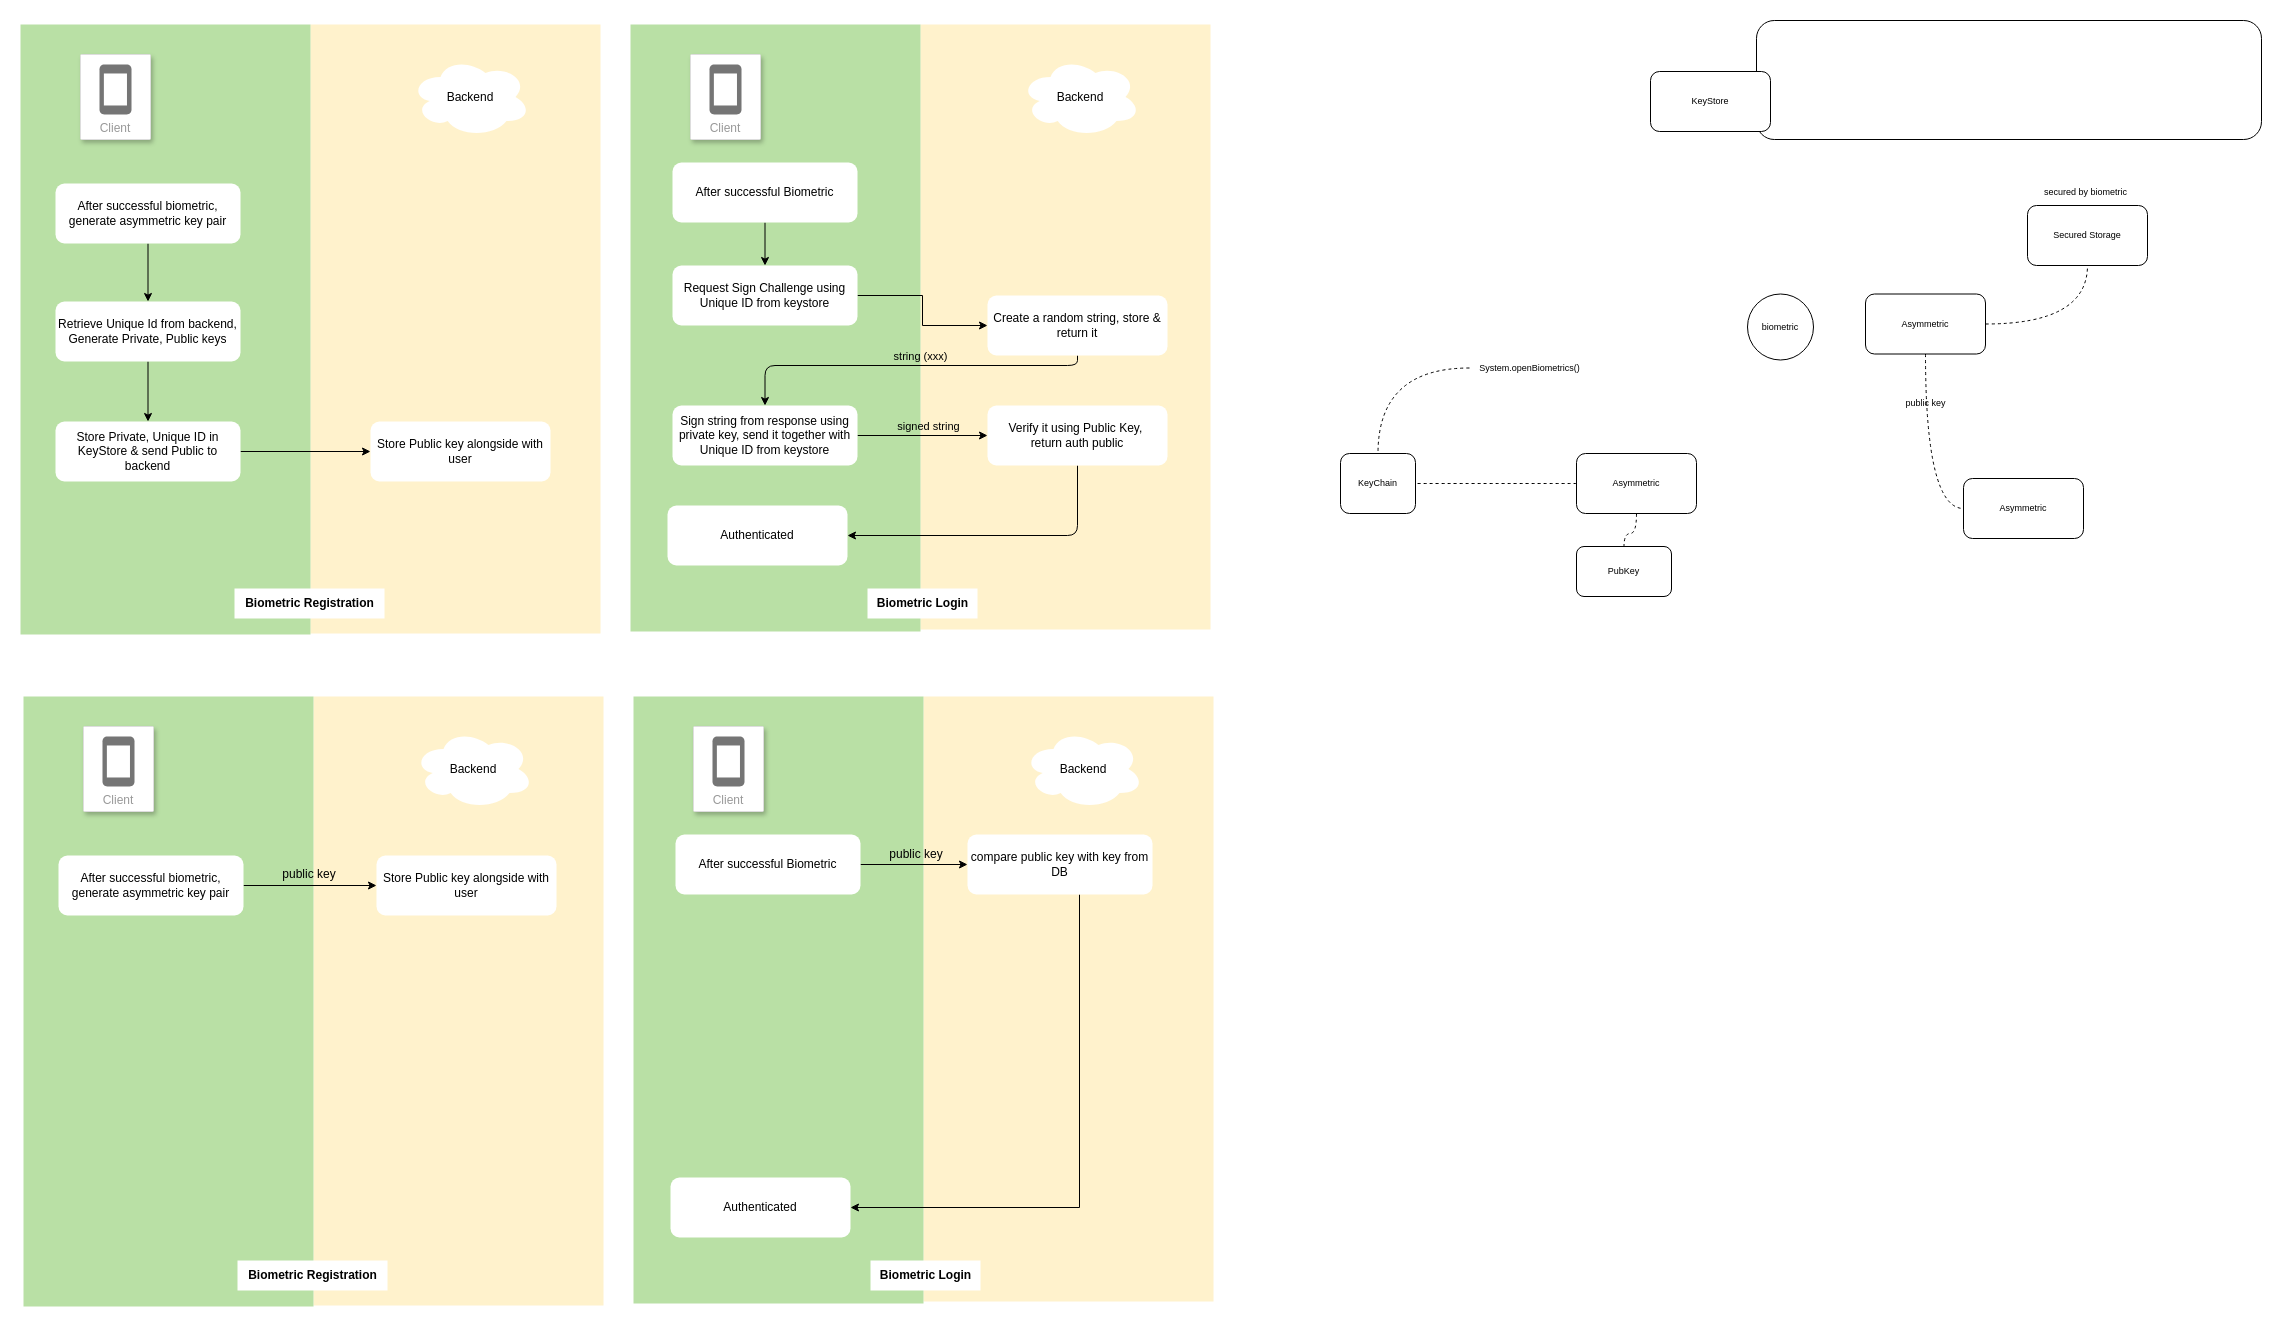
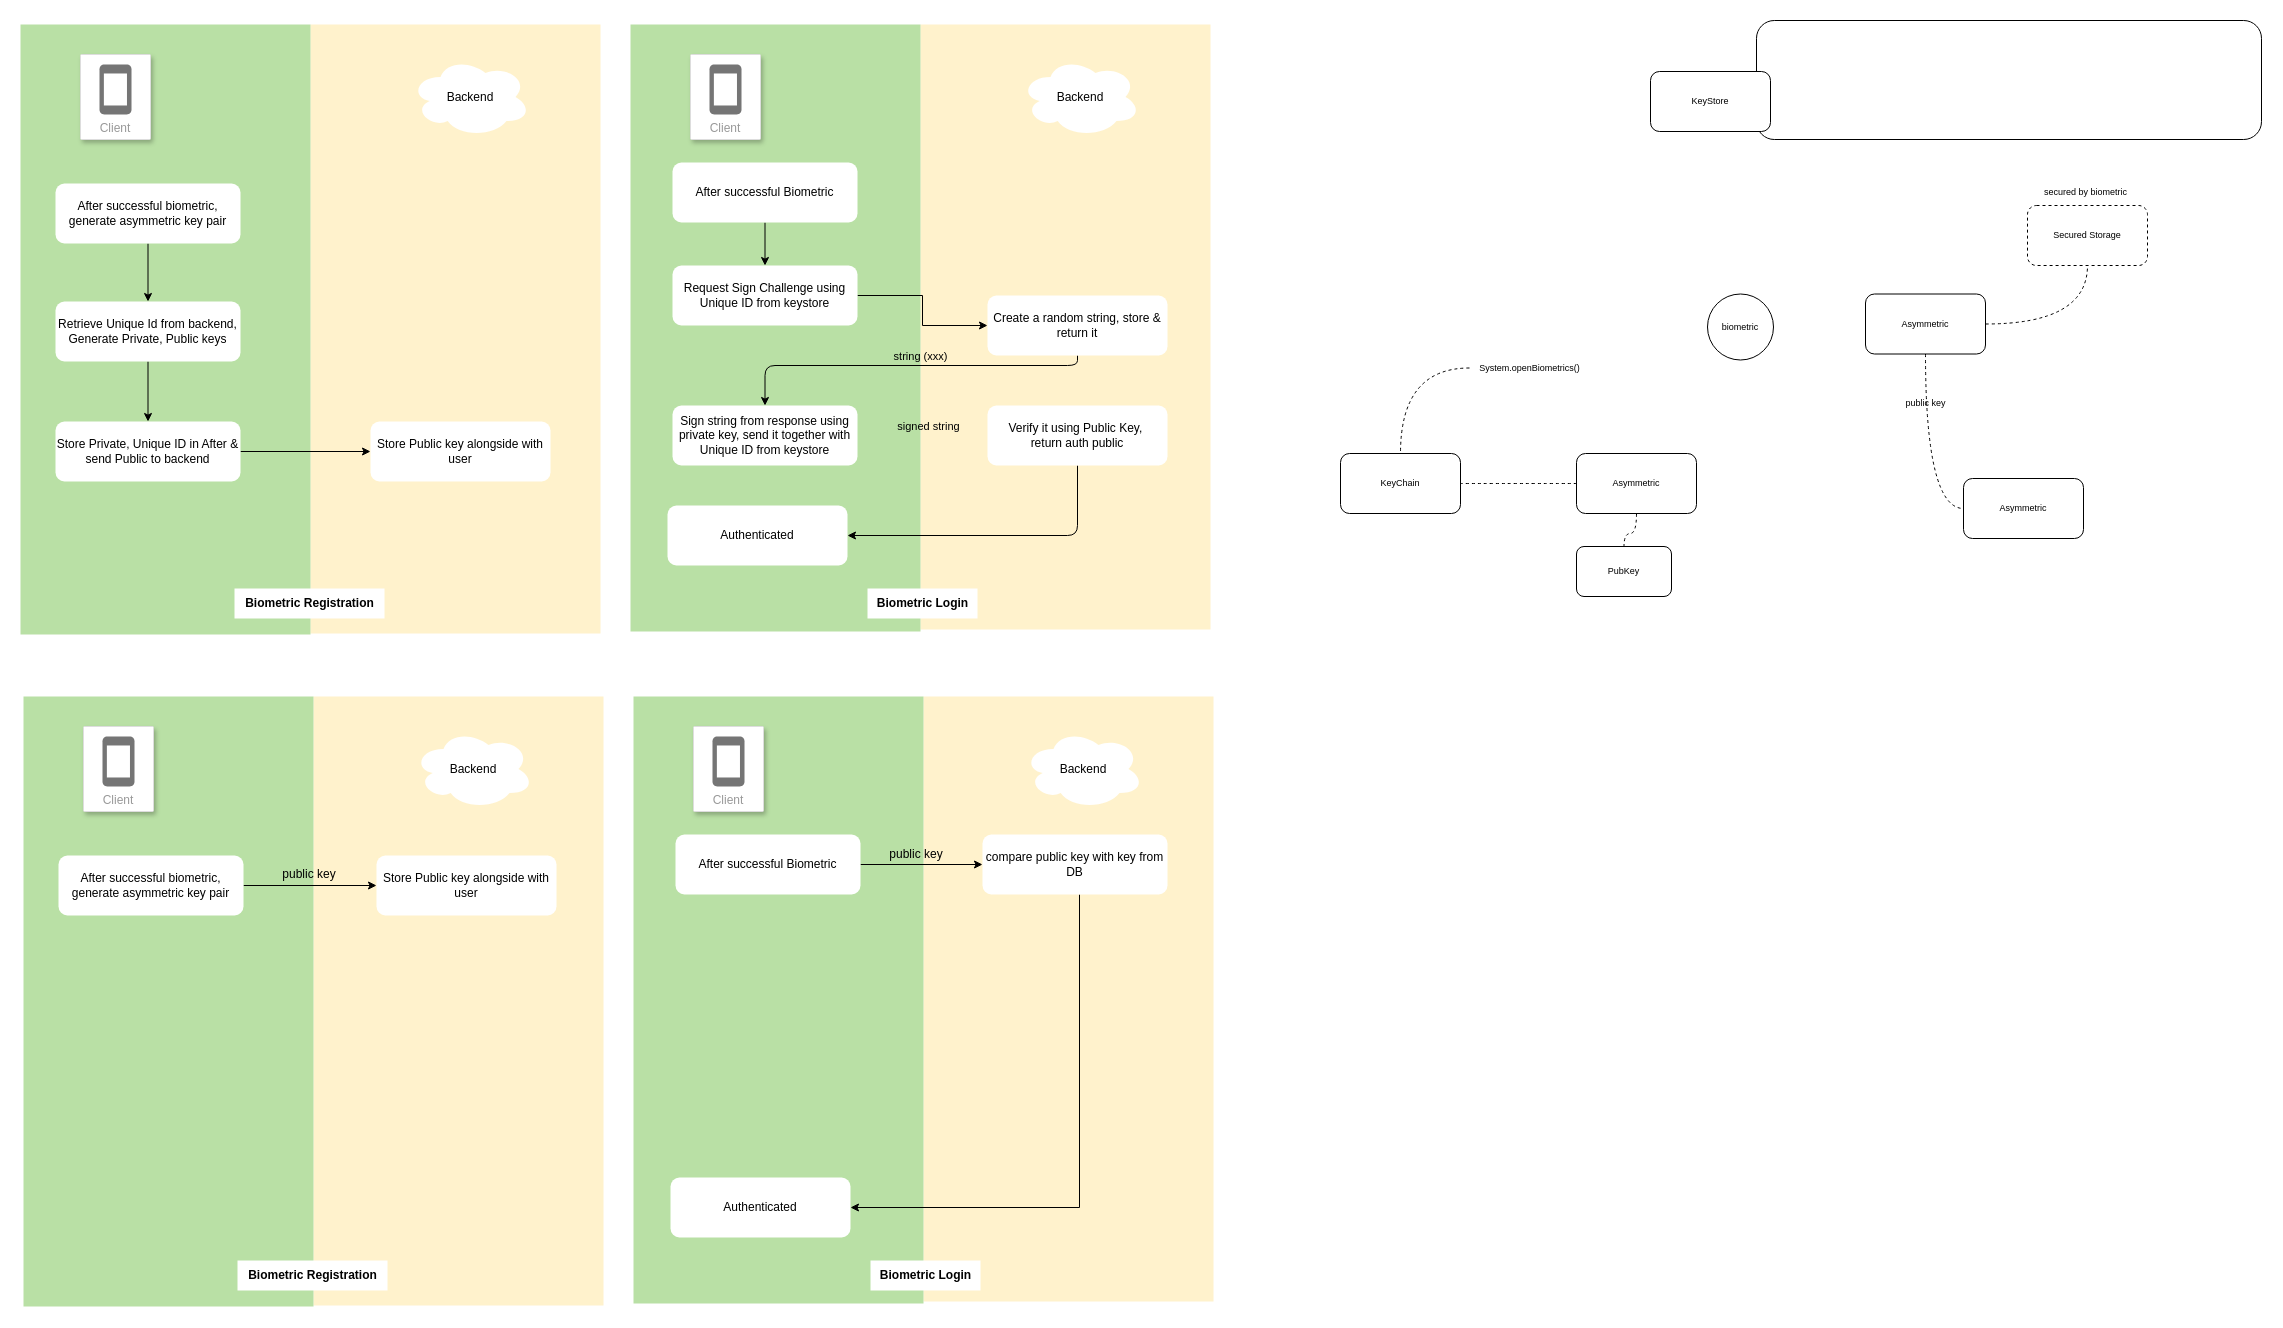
node "Secured Storage": style solid -> dashed
node "biometric": moved (1781, 327) -> (1741, 327)
edge "Sign string from response using private key, send it together with Unique ID from keystore" -> "Verify it using Public Key, return auth public": removed
node "Store Private, Unique ID in KeyStore & send Public to backend": label "Store Private, Unique ID in KeyStore & send Public to backend" -> "Store Private, Unique ID in After & send Public to backend"
node "KeyChain": size 75x60 -> 120x60
node "compare public key with key from DB": moved (1060, 865) -> (1075, 865)
